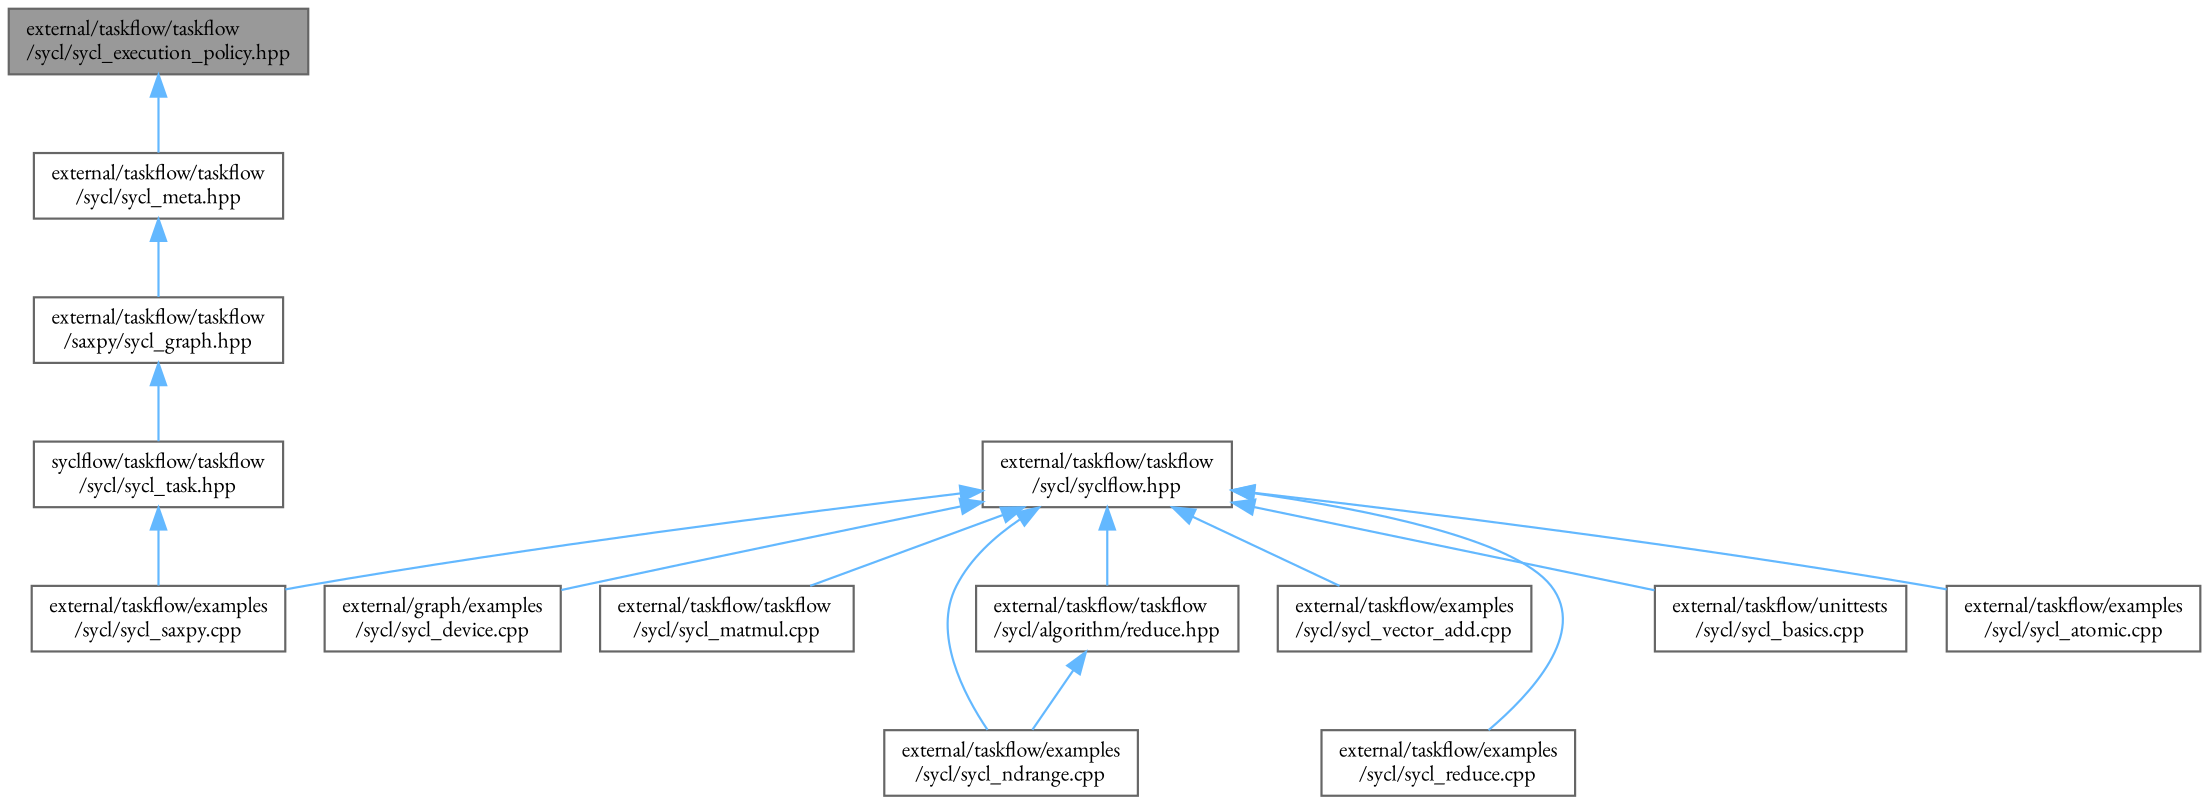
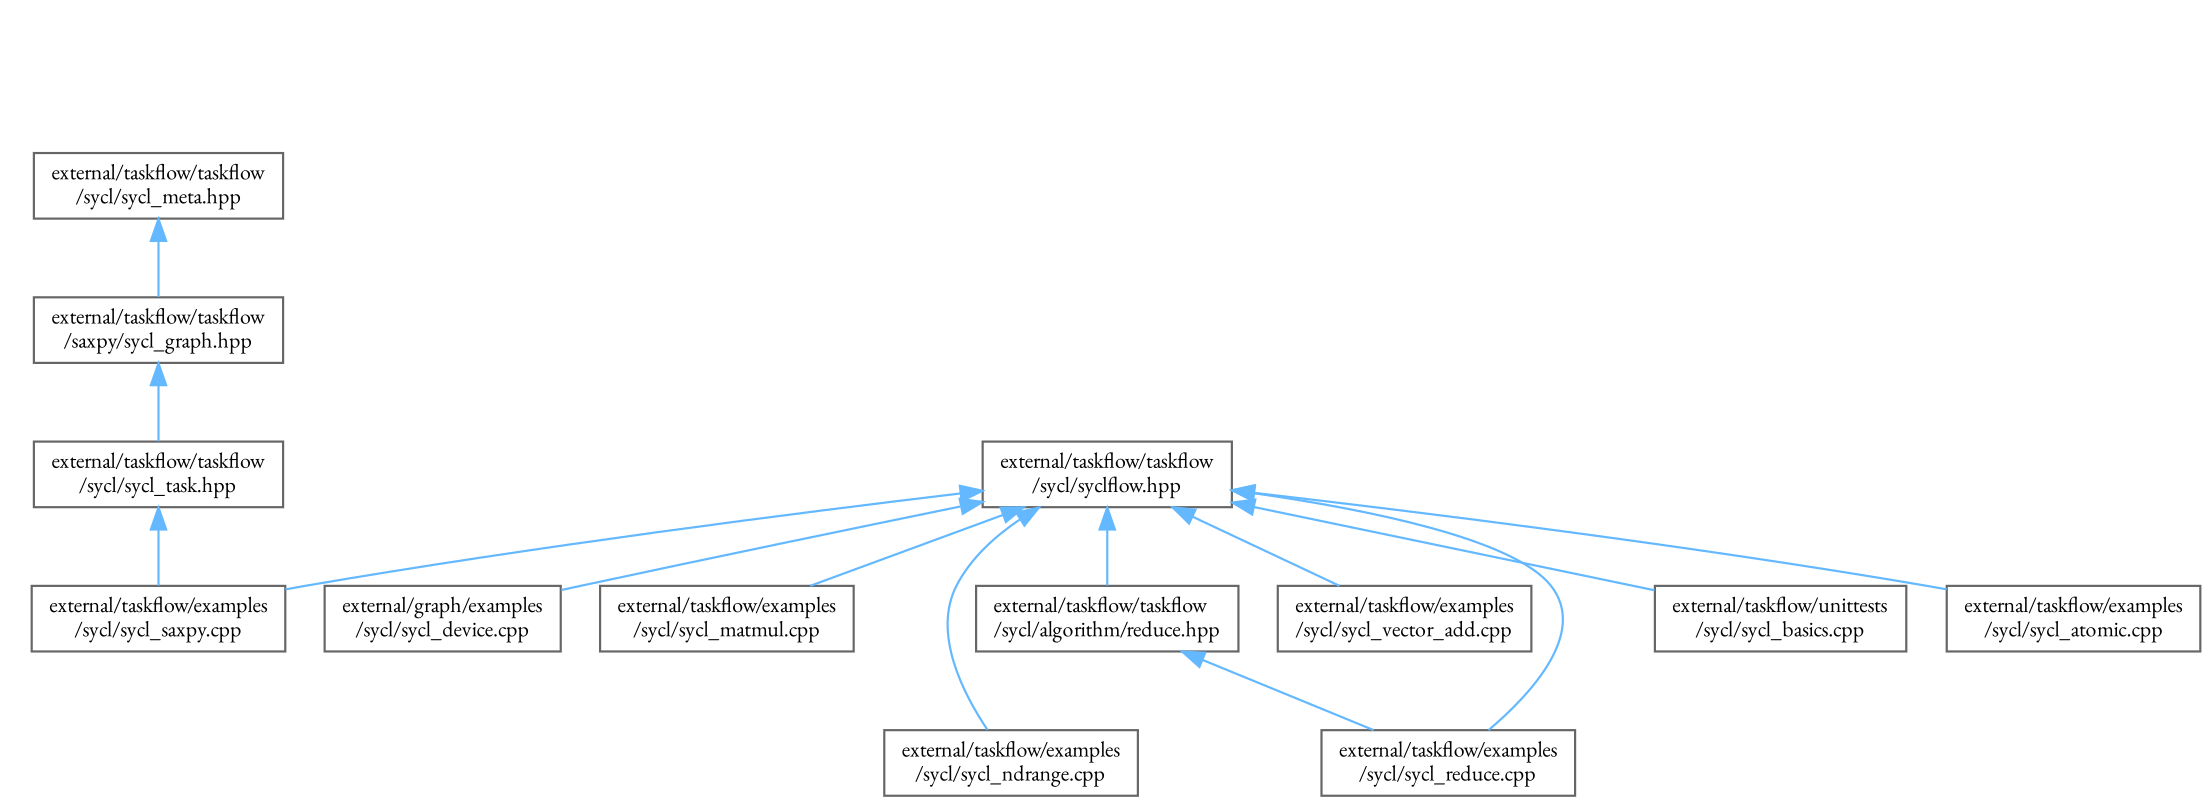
node "external/taskflow/taskflow /sycl/sycl_execution_policy.hpp": removed
node "syclflow/taskflow/taskflow /sycl/sycl_task.hpp": label "syclflow/taskflow/taskflow /sycl/sycl_task.hpp" -> "external/taskflow/taskflow /sycl/sycl_task.hpp"
node "external/taskflow/taskflow /sycl/sycl_matmul.cpp": label "external/taskflow/taskflow /sycl/sycl_matmul.cpp" -> "external/taskflow/examples /sycl/sycl_matmul.cpp"
edge "external/taskflow/examples /sycl/sycl_ndrange.cpp" -> "external/taskflow/taskflow /sycl/algorithm/reduce.hpp": now "external/taskflow/examples /sycl/sycl_reduce.cpp" -> "external/taskflow/taskflow /sycl/algorithm/reduce.hpp"
